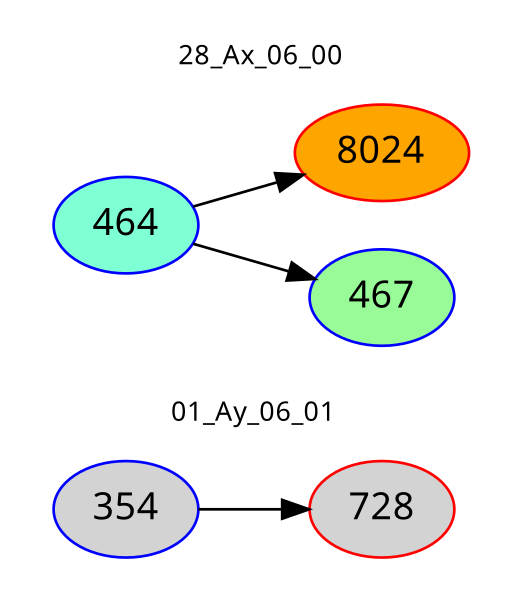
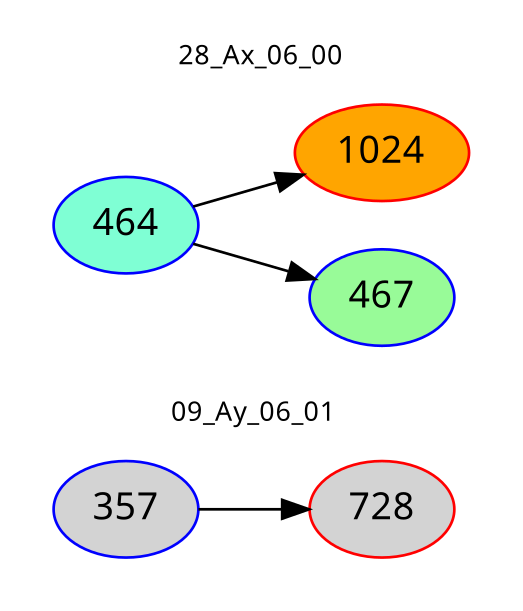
node "8024": label "8024" -> "1024"
cluster "01_Ay_06_01": label "01_Ay_06_01" -> "09_Ay_06_01"
node "354": label "354" -> "357"
